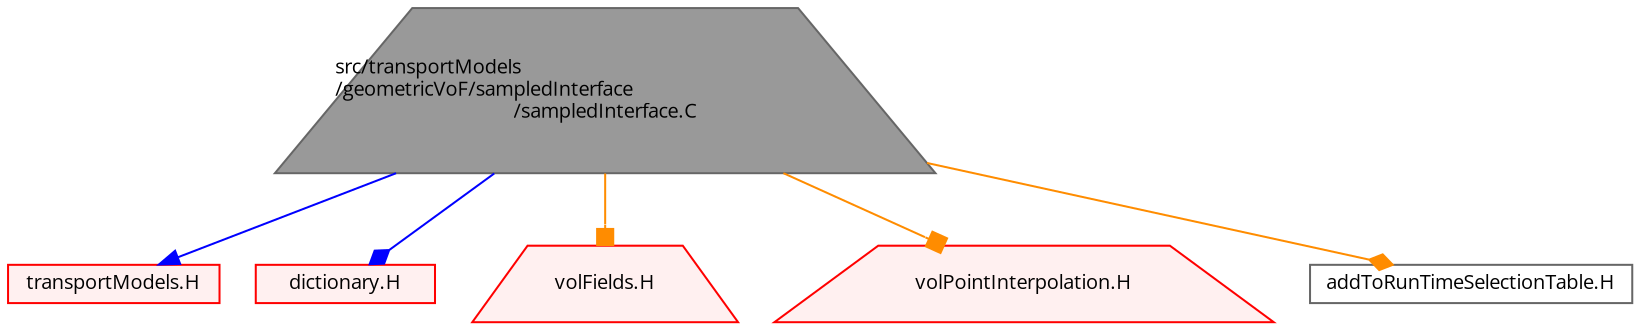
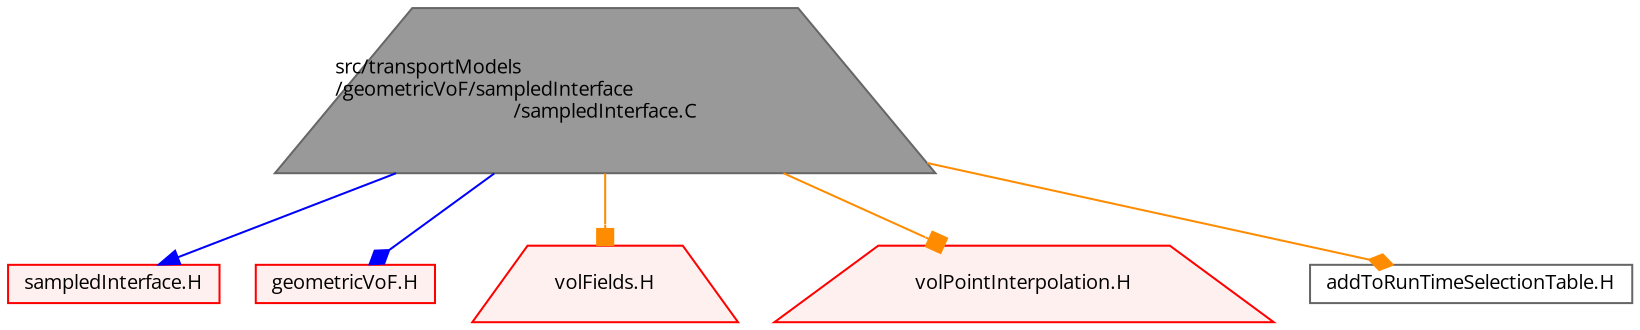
node "transportModels.H": label "transportModels.H" -> "sampledInterface.H"
node "dictionary.H": label "dictionary.H" -> "geometricVoF.H"
